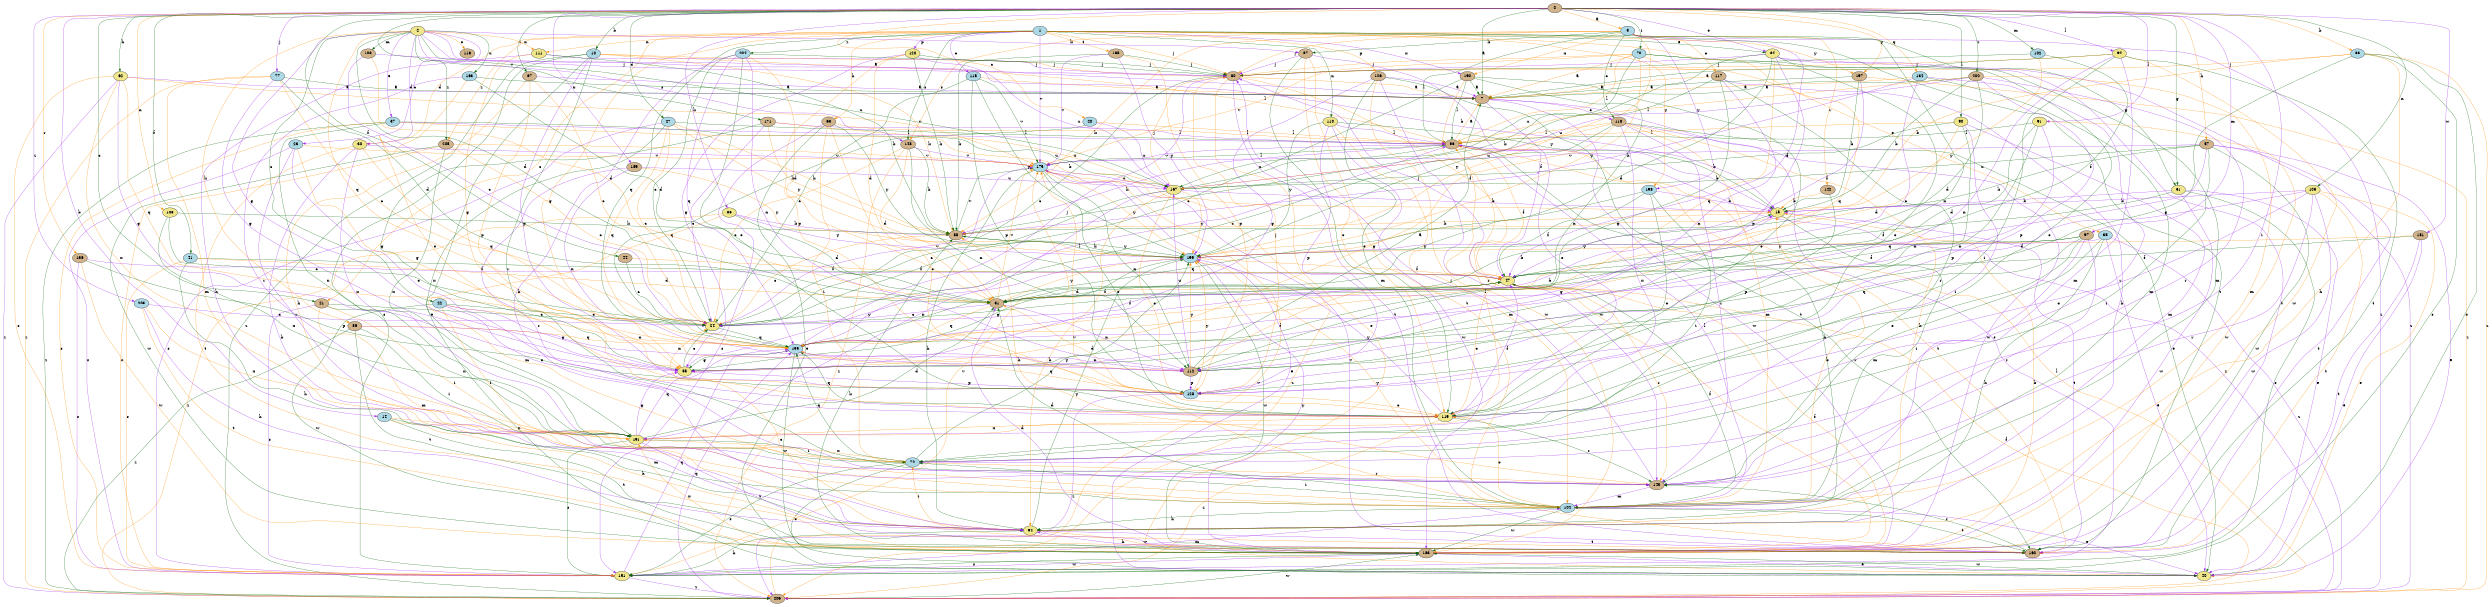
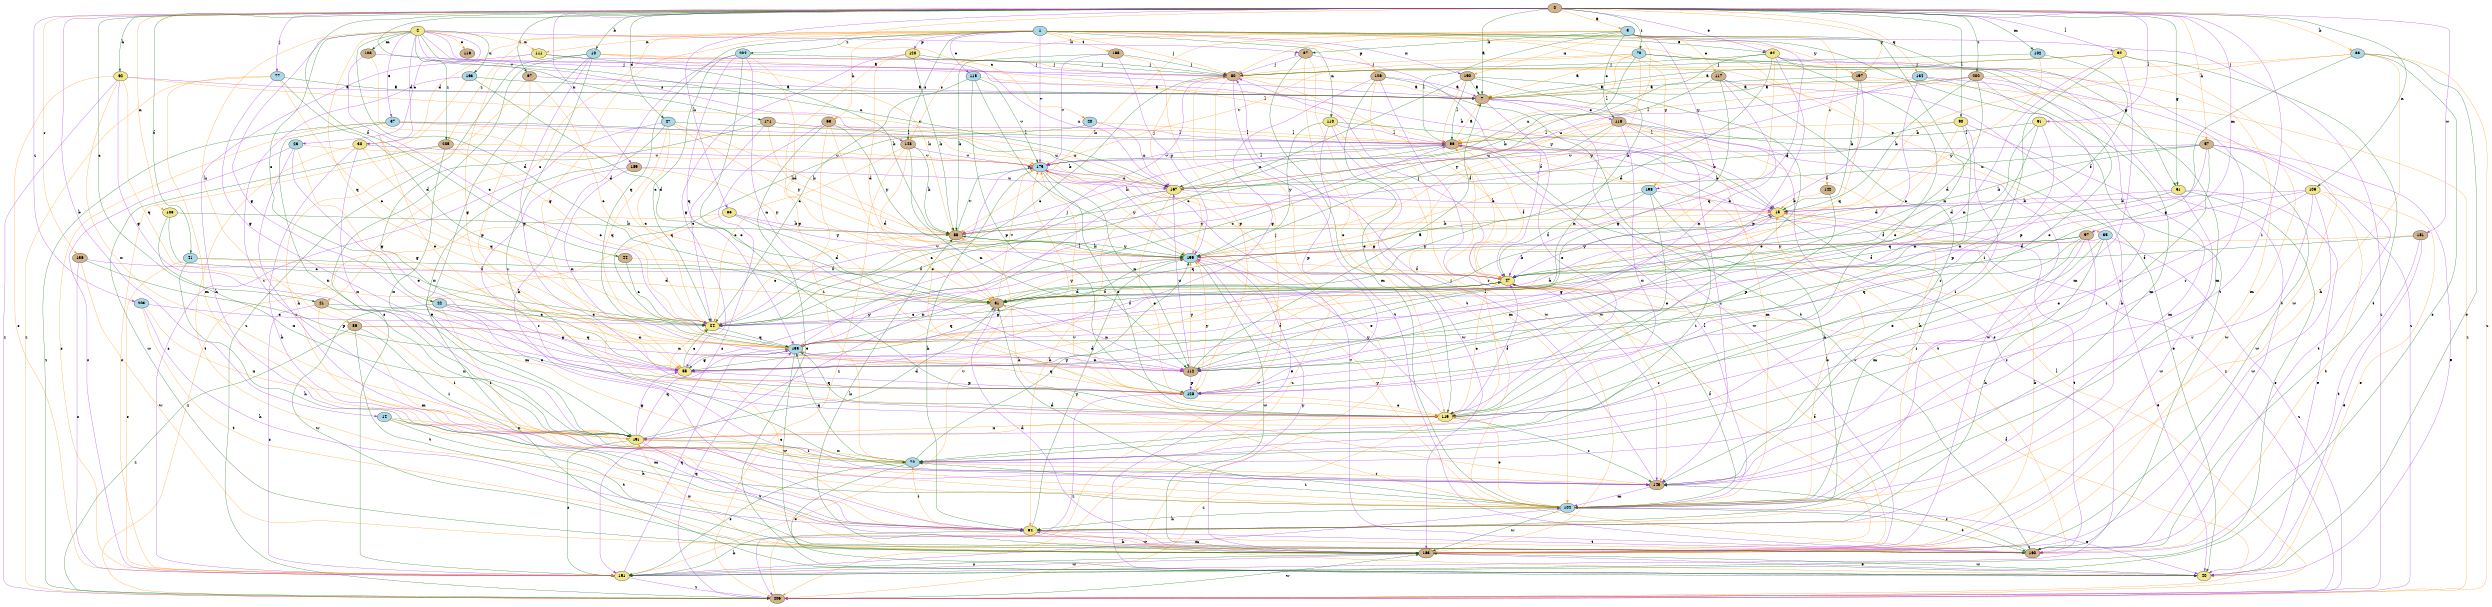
edge "34" -> "80": color purple -> darkgreen
